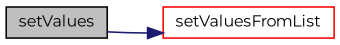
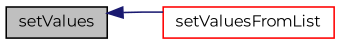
edge "setValues" -> "setValuesFromList": reversed
